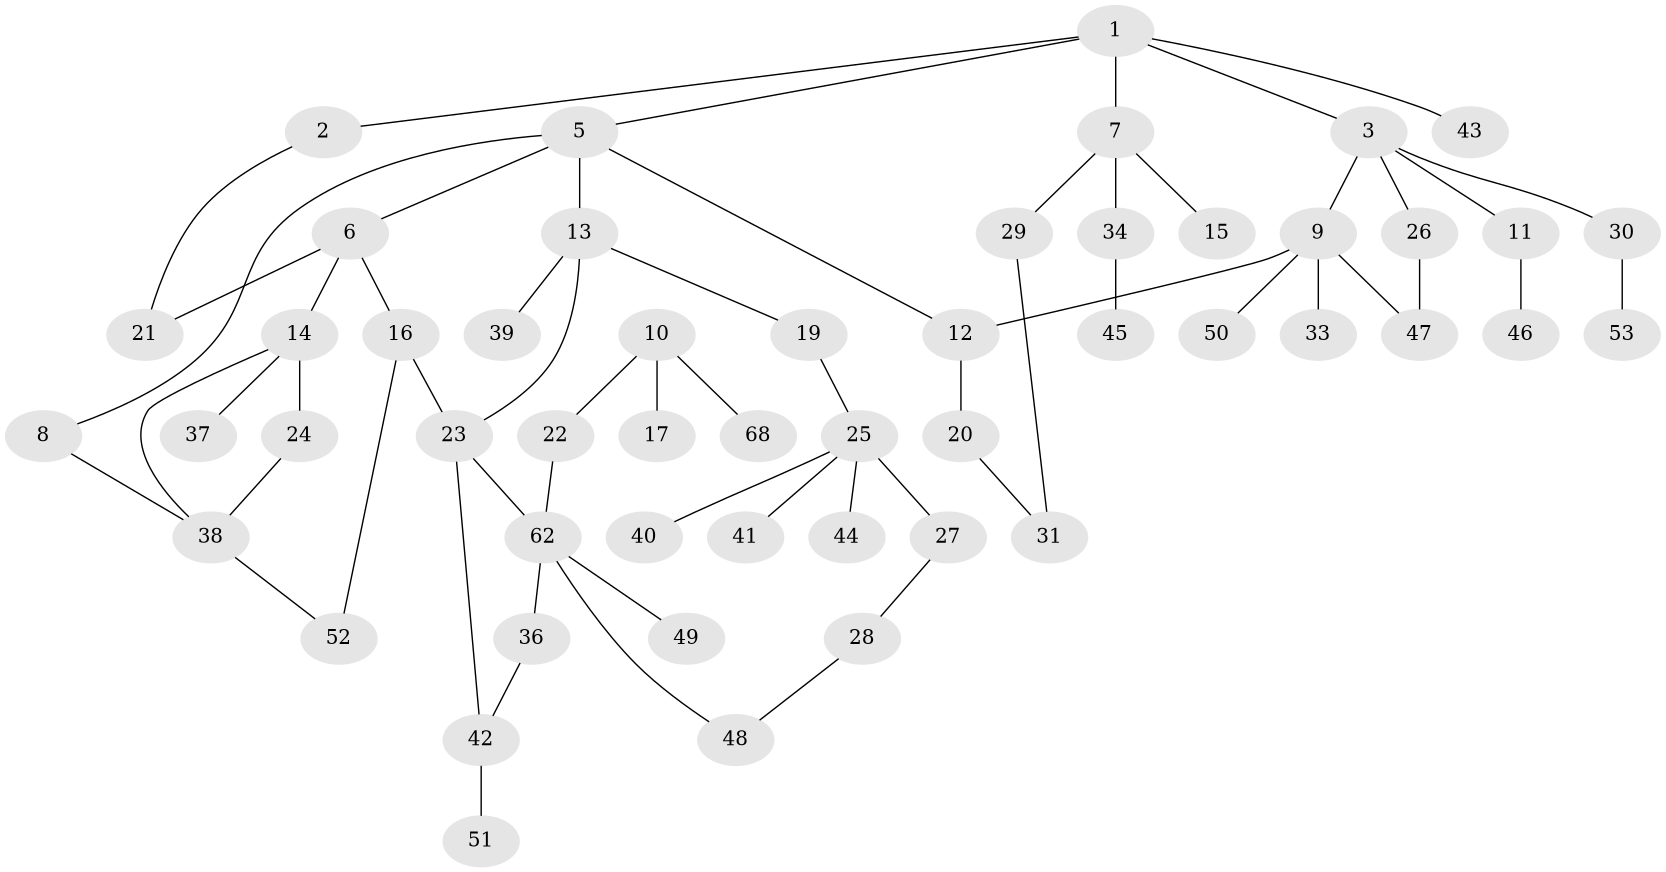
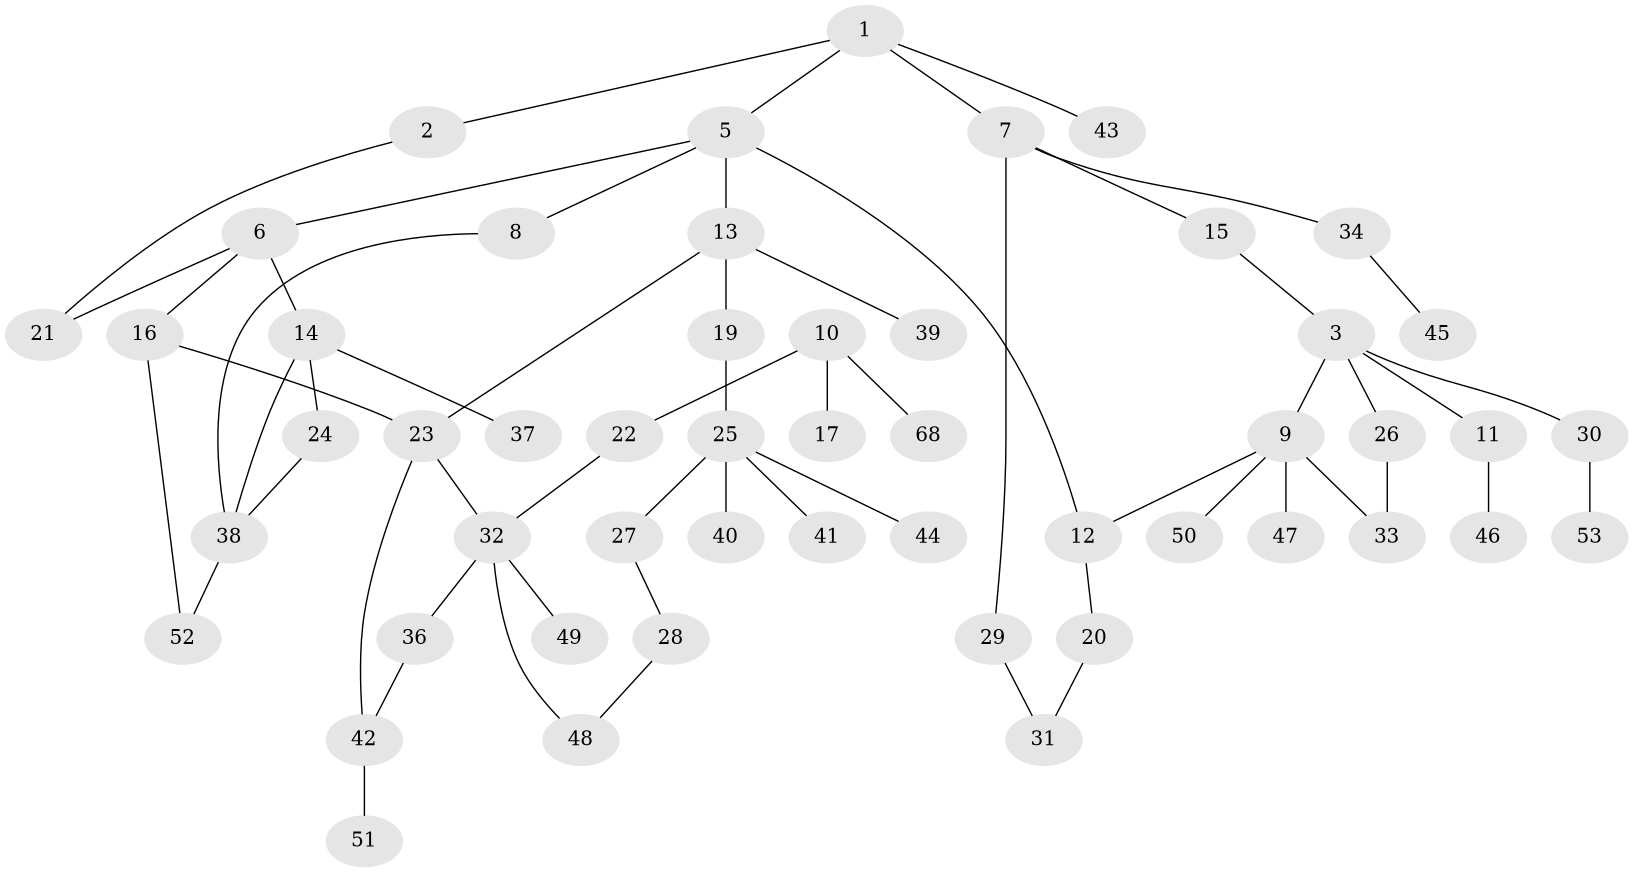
edge "1" -- "3": now "15" -- "3"
edge "26" -- "47": now "26" -- "33"
node "62": label "62" -> "32"
